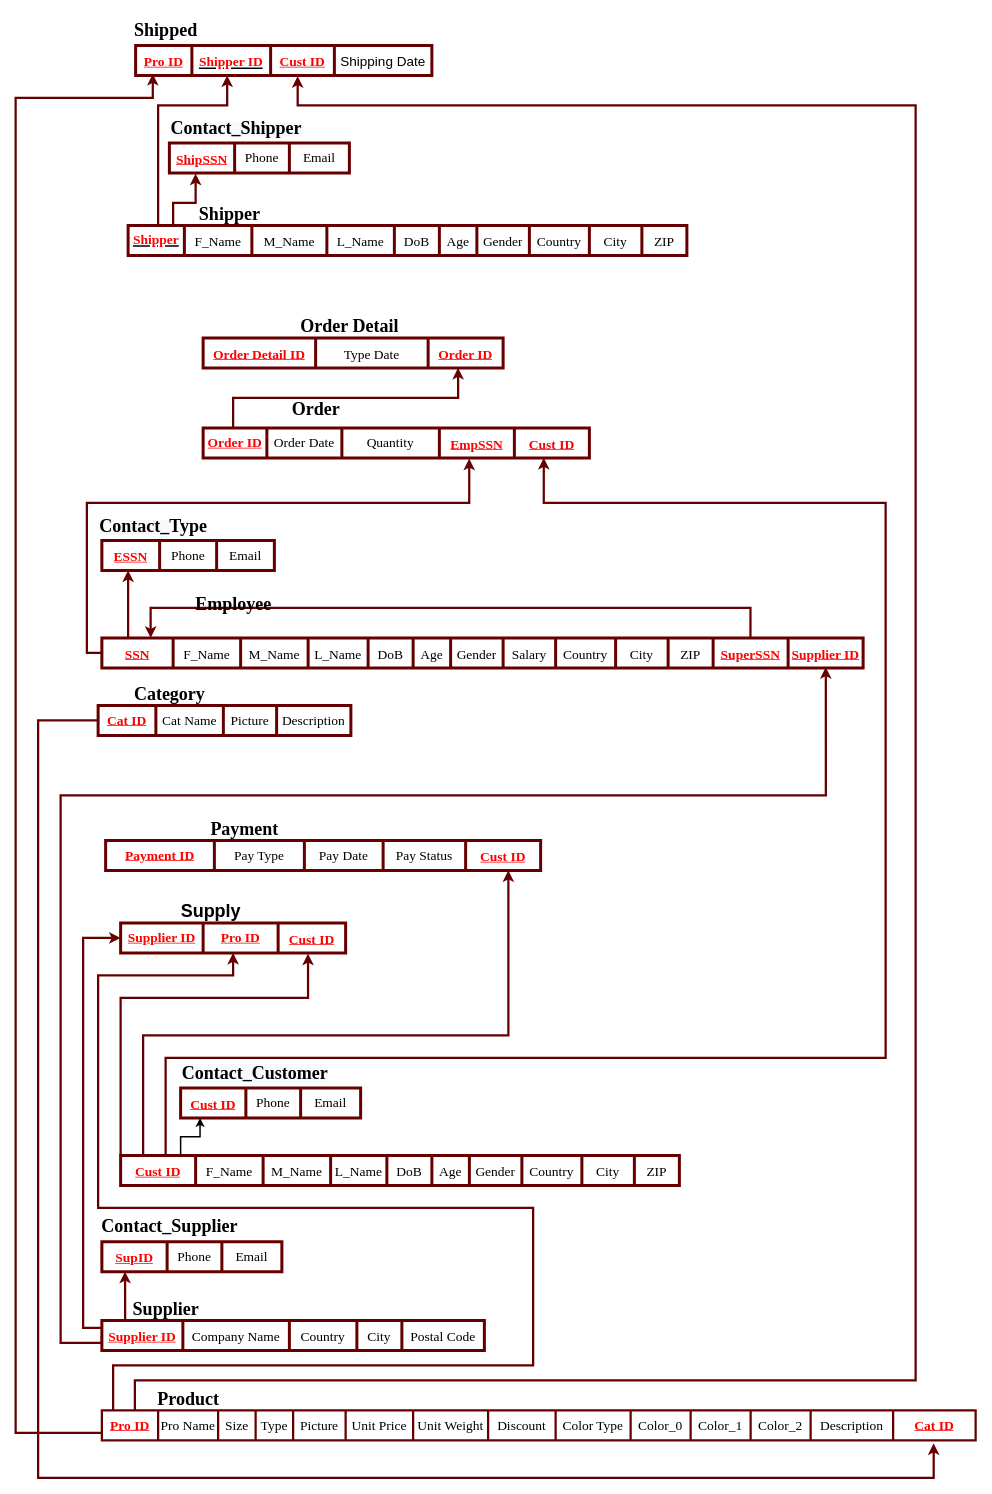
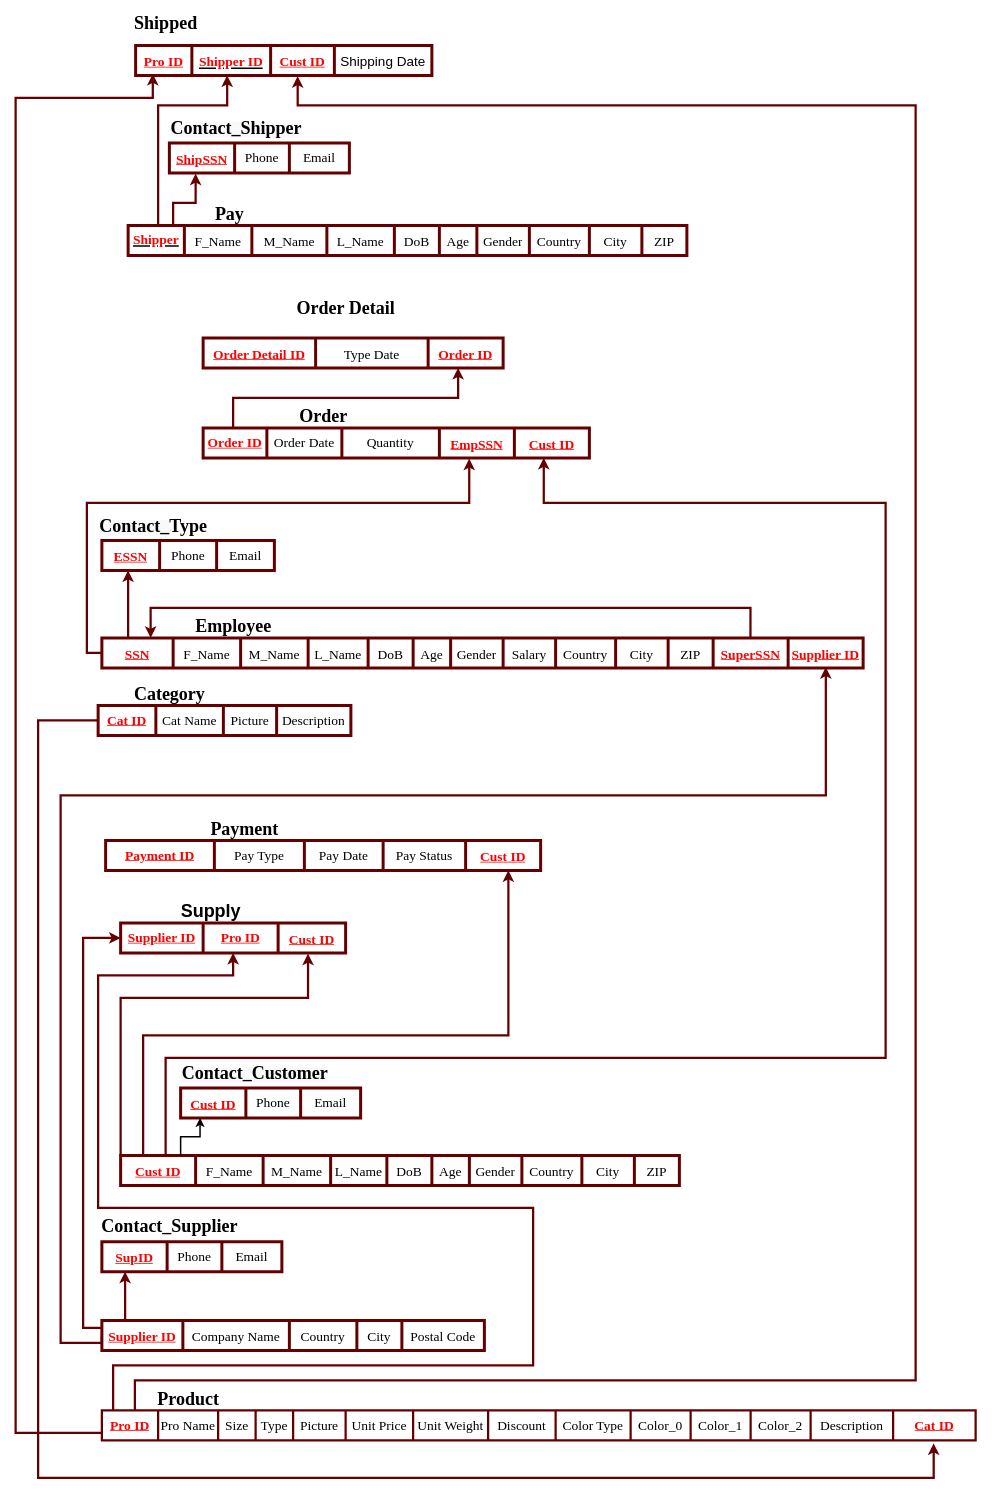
node "Shipped": moved (165, 30) -> (165, 23)
node "Shipper": label "Shipper" -> "Pay"
node "Order Detail": moved (349, 327) -> (345, 308)
node "Order": moved (315, 409) -> (323, 417)
node "Employee": moved (233, 604) -> (233, 627)
node "Supplier": removed
